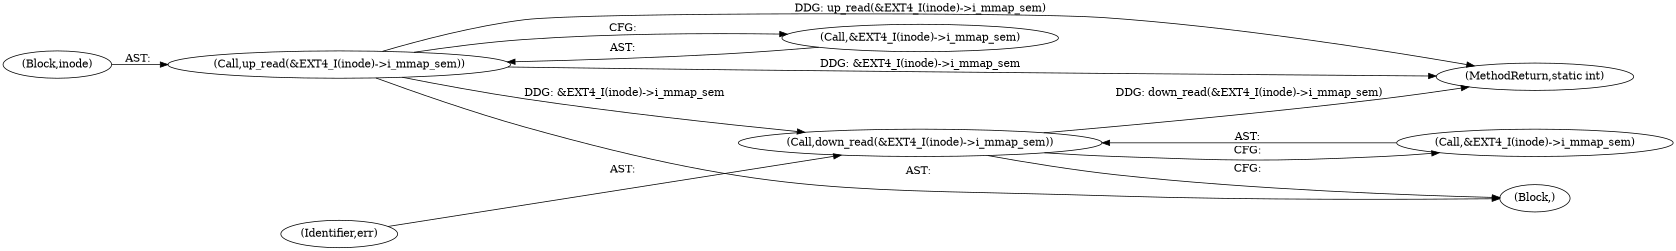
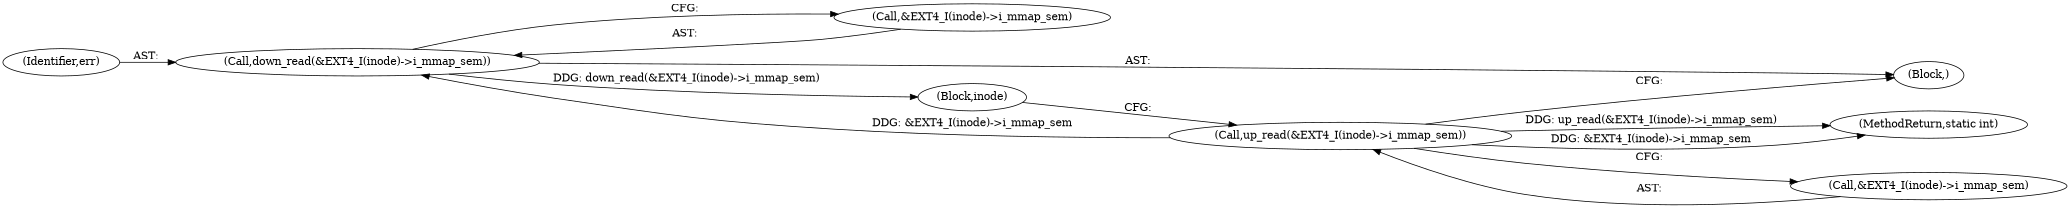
edge "(Block,inode)" -> "(Call,up_read(&EXT4_I(inode)->i_mmap_sem))": label "AST: " -> "CFG: "
edge "(Call,down_read(&EXT4_I(inode)->i_mmap_sem))" -> "(MethodReturn,static int)": now "(Call,down_read(&EXT4_I(inode)->i_mmap_sem))" -> "(Block,inode)"
edge "(Call,down_read(&EXT4_I(inode)->i_mmap_sem))" -> "(Block,)": label "CFG: " -> "AST: "
edge "(Call,up_read(&EXT4_I(inode)->i_mmap_sem))" -> "(Block,)": label "AST: " -> "CFG: "
